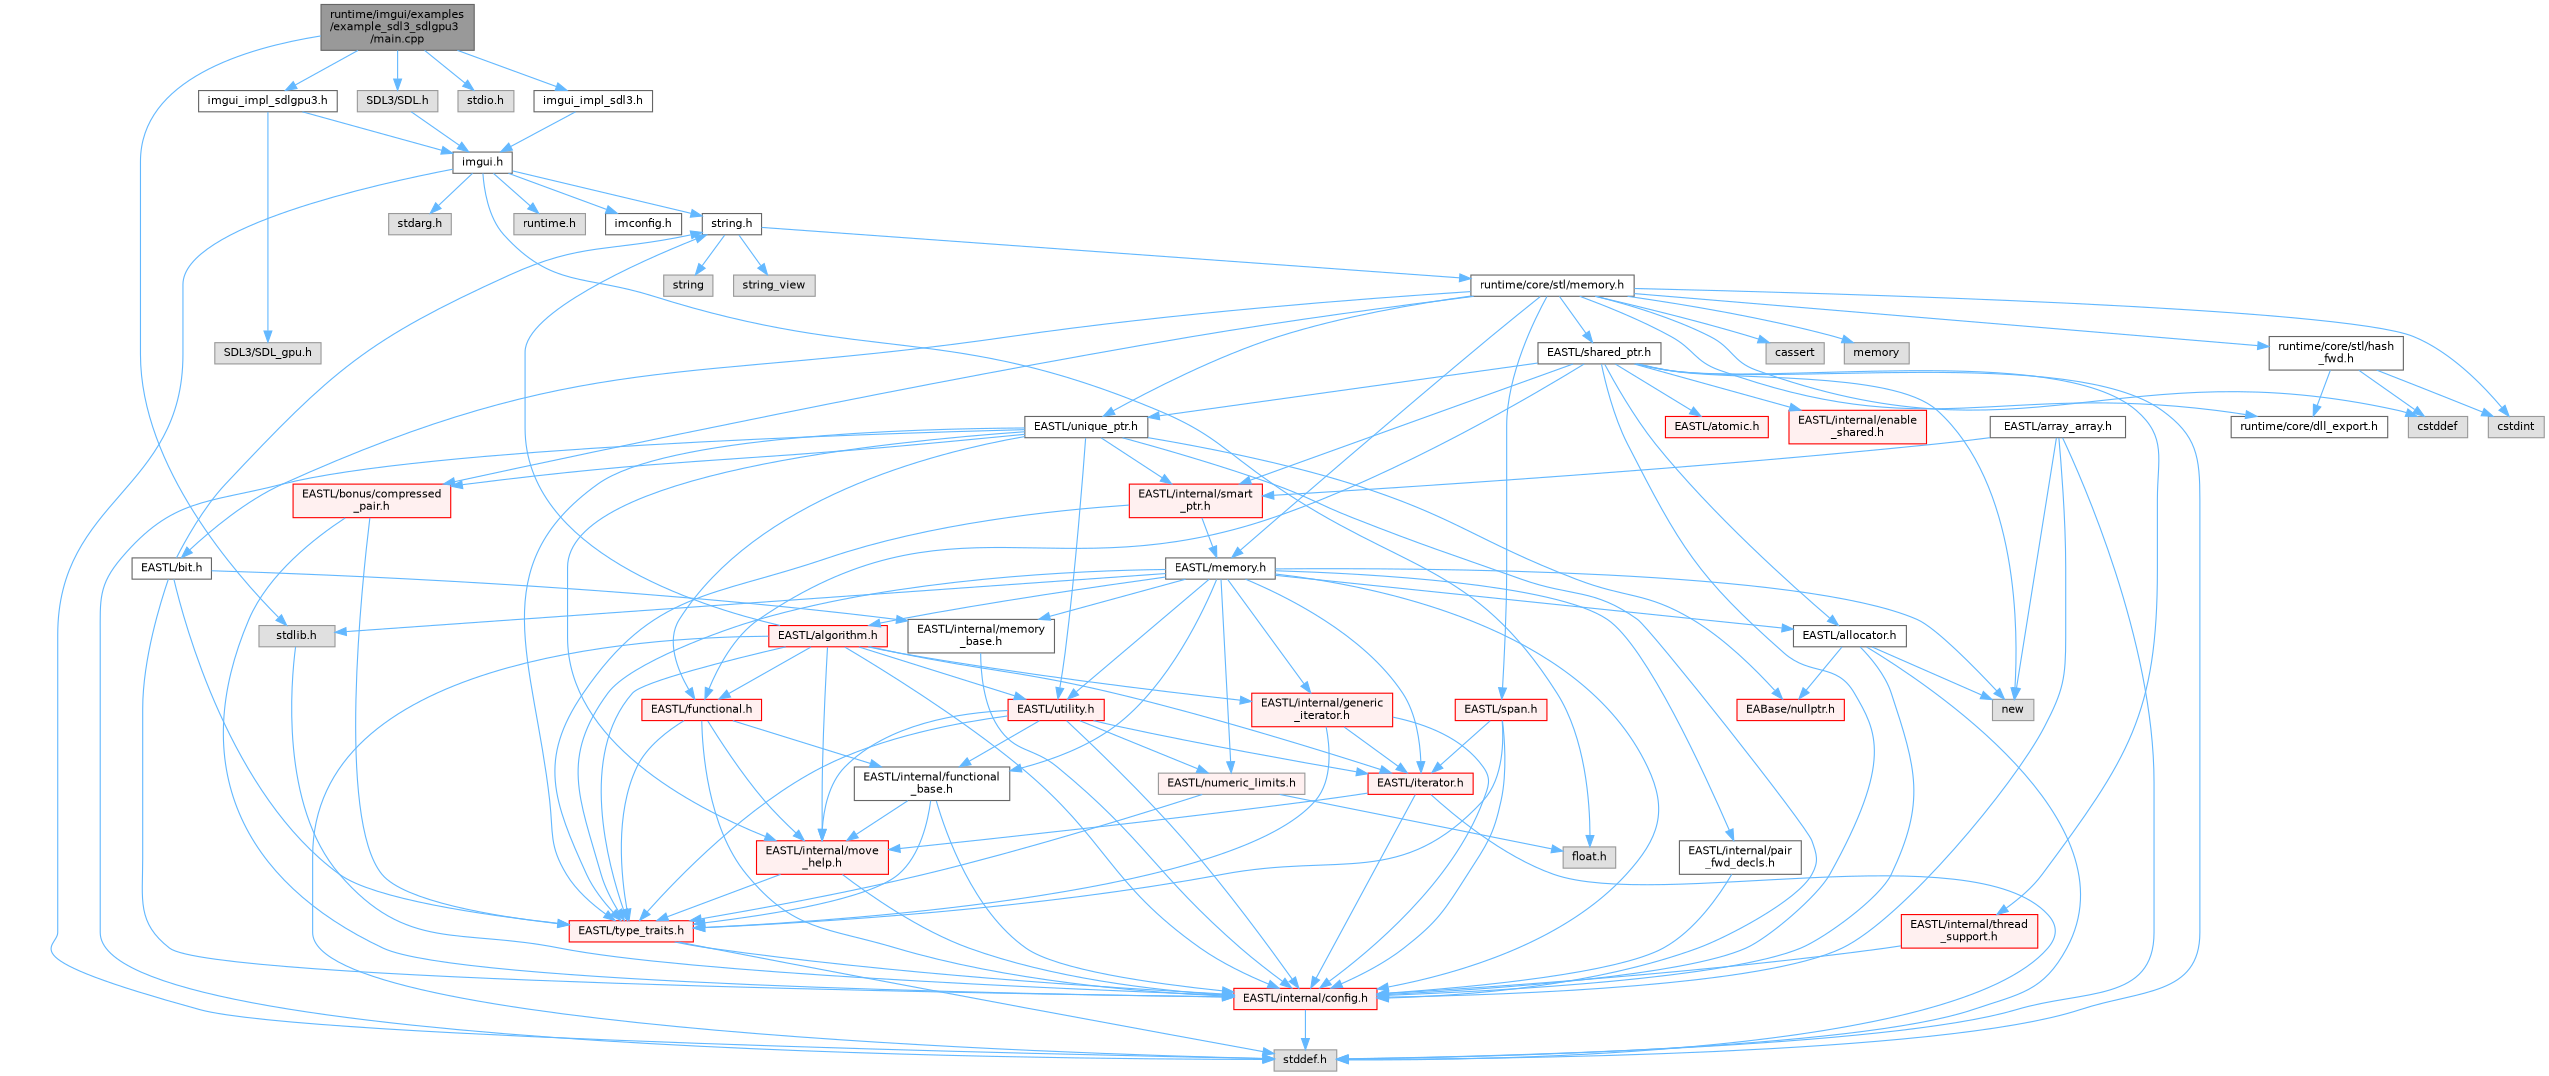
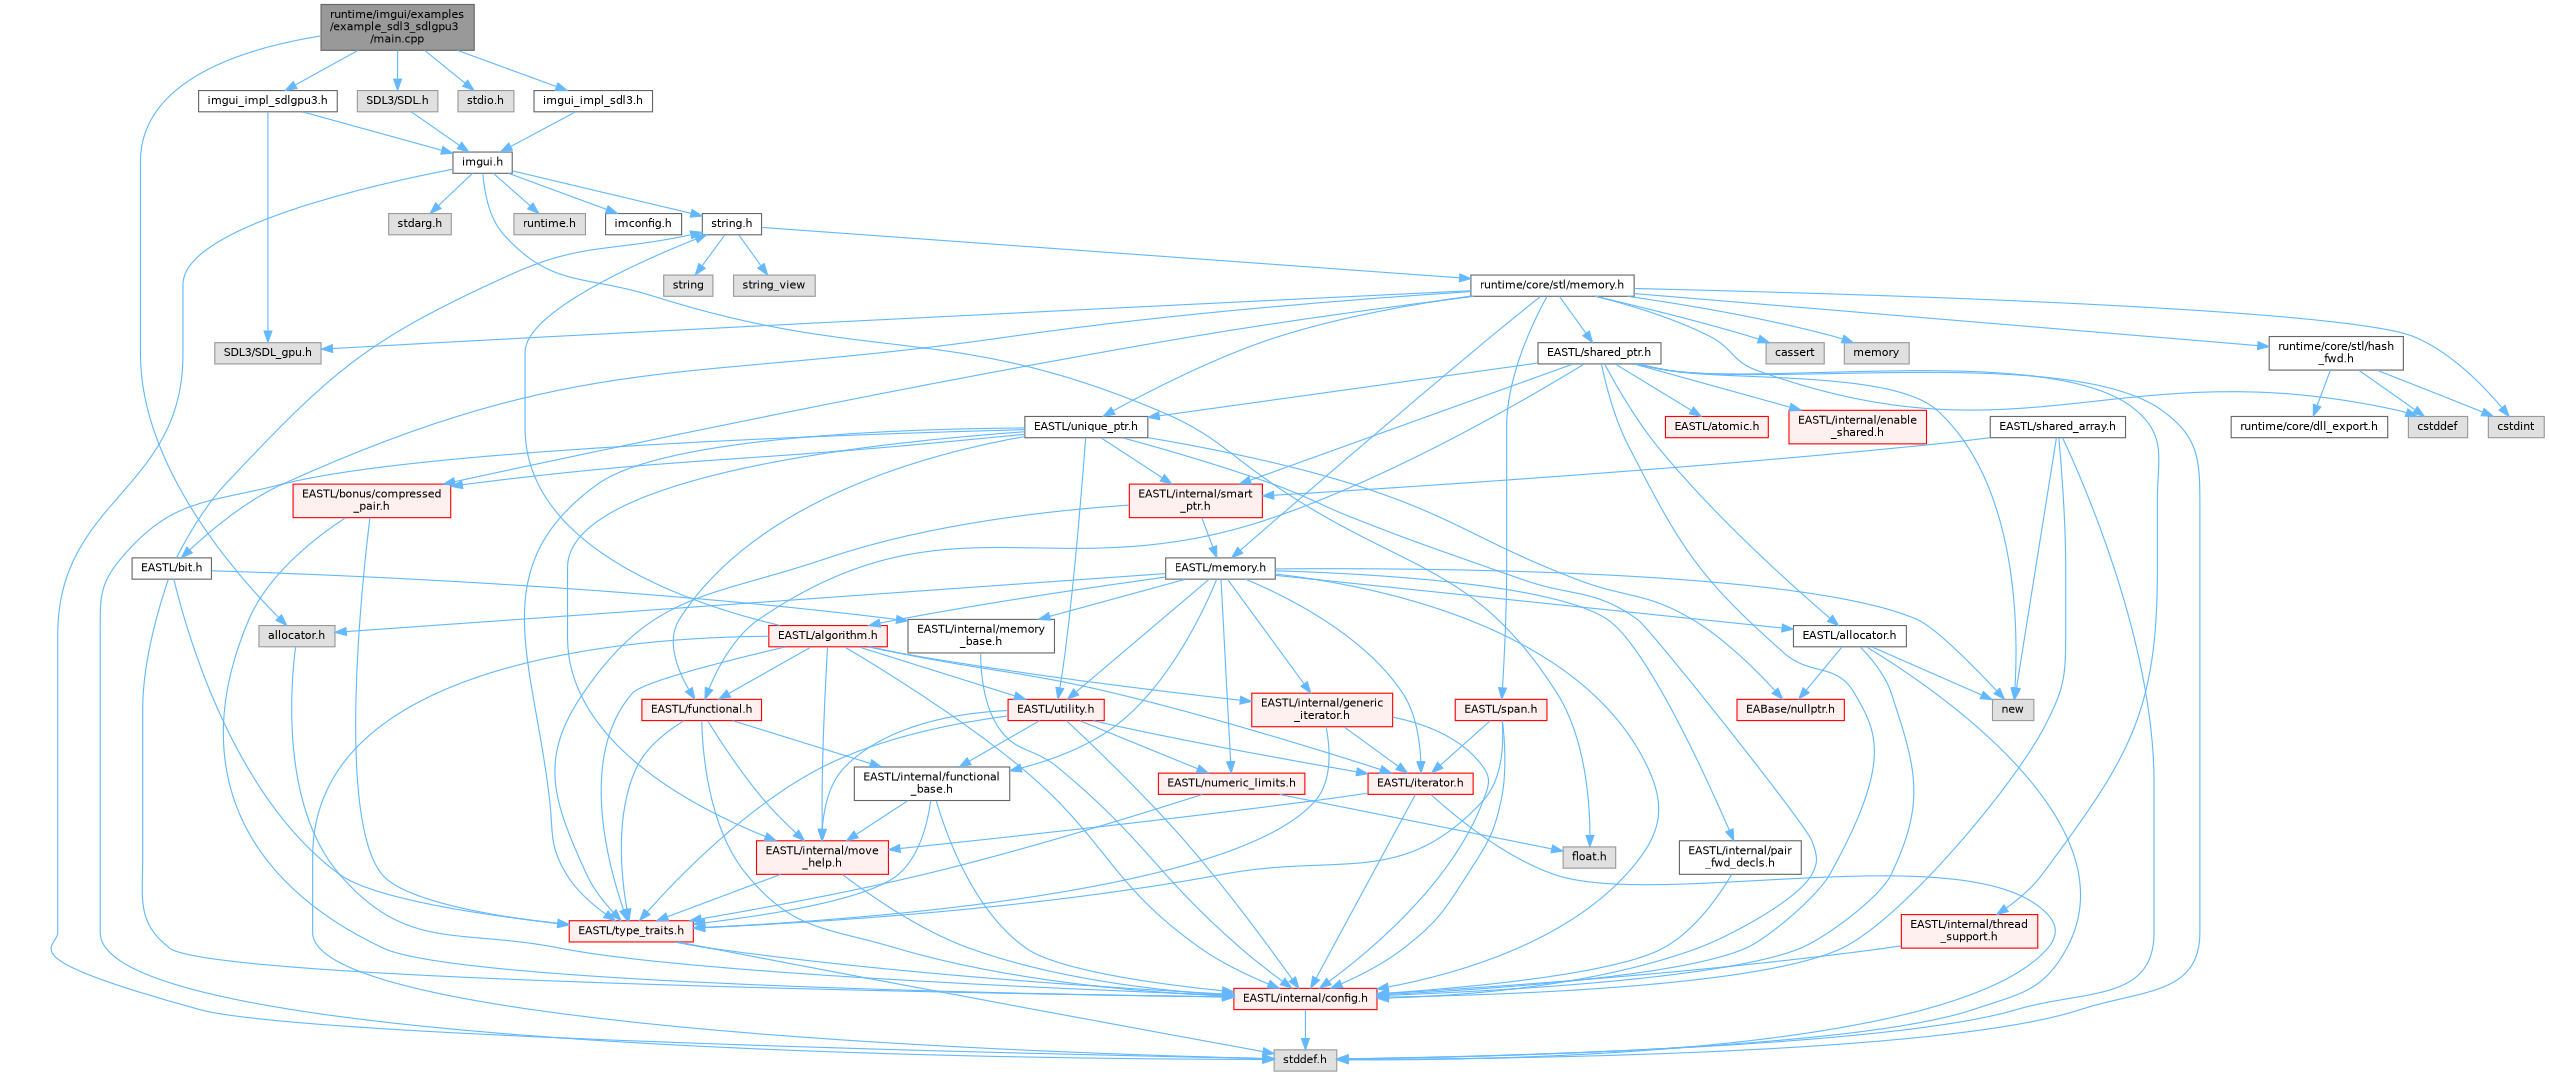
edge "runtime/core/stl/memory.h" -> "runtime/core/dll_export.h": now "runtime/core/stl/memory.h" -> "SDL3/SDL_gpu.h"
node "EASTL/array_array.h": label "EASTL/array_array.h" -> "EASTL/shared_array.h"
edge "EASTL/memory.h" -> "EASTL/type_traits.h": removed
node "stdlib.h": label "stdlib.h" -> "allocator.h"
node "EASTL/numeric_limits.h": color grey60 -> red
